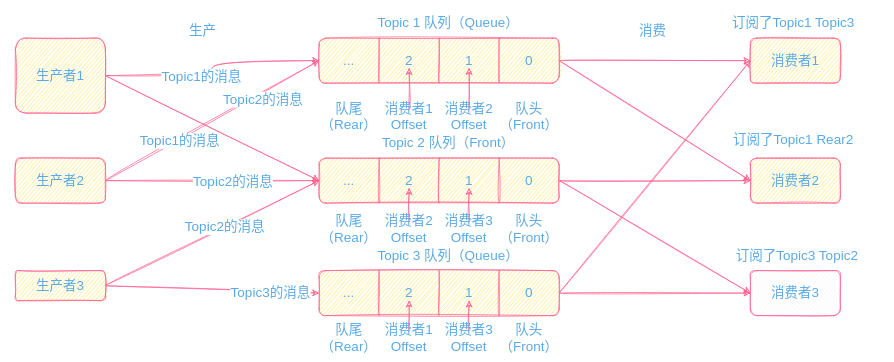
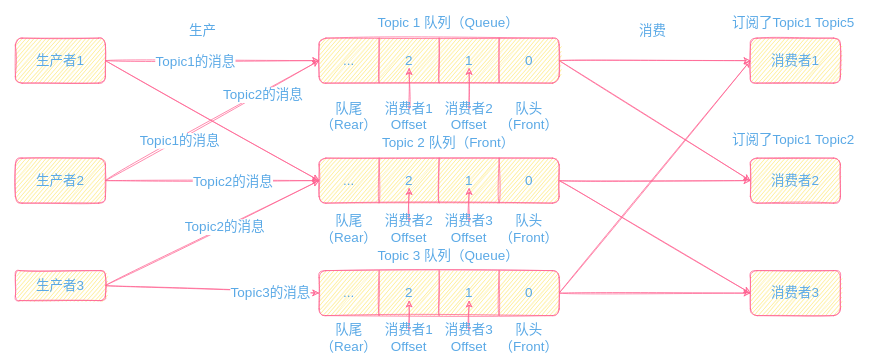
node "订阅了Topic1 Topic3": label "订阅了Topic1 Topic3" -> "订阅了Topic1 Topic5"
node "生产者1": size 90x75 -> 90x45
node "订阅了Topic1 Rear2": label "订阅了Topic1 Rear2" -> "订阅了Topic1 Topic2"
node "订阅了Topic3 Topic2": removed
node "消费者3": fillcolor #f5f5f5 -> #ffe45e
